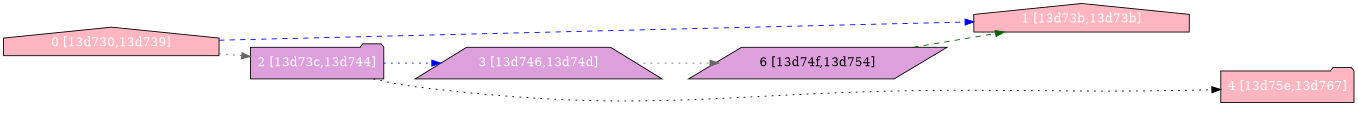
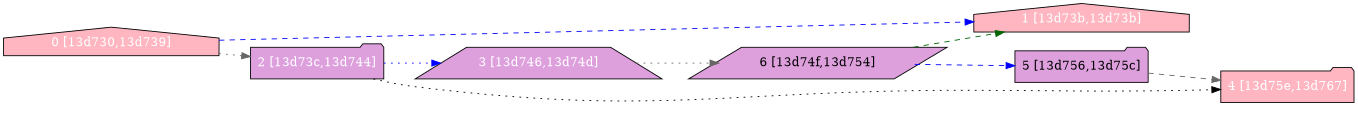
node "5 [13d756,13d75c]": added
